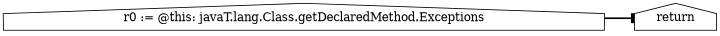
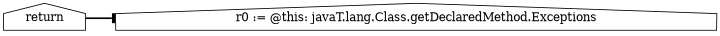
edge "r0 := @this: javaT.lang.Class.getDeclaredMethod.Exceptions" -> "return": reversed
